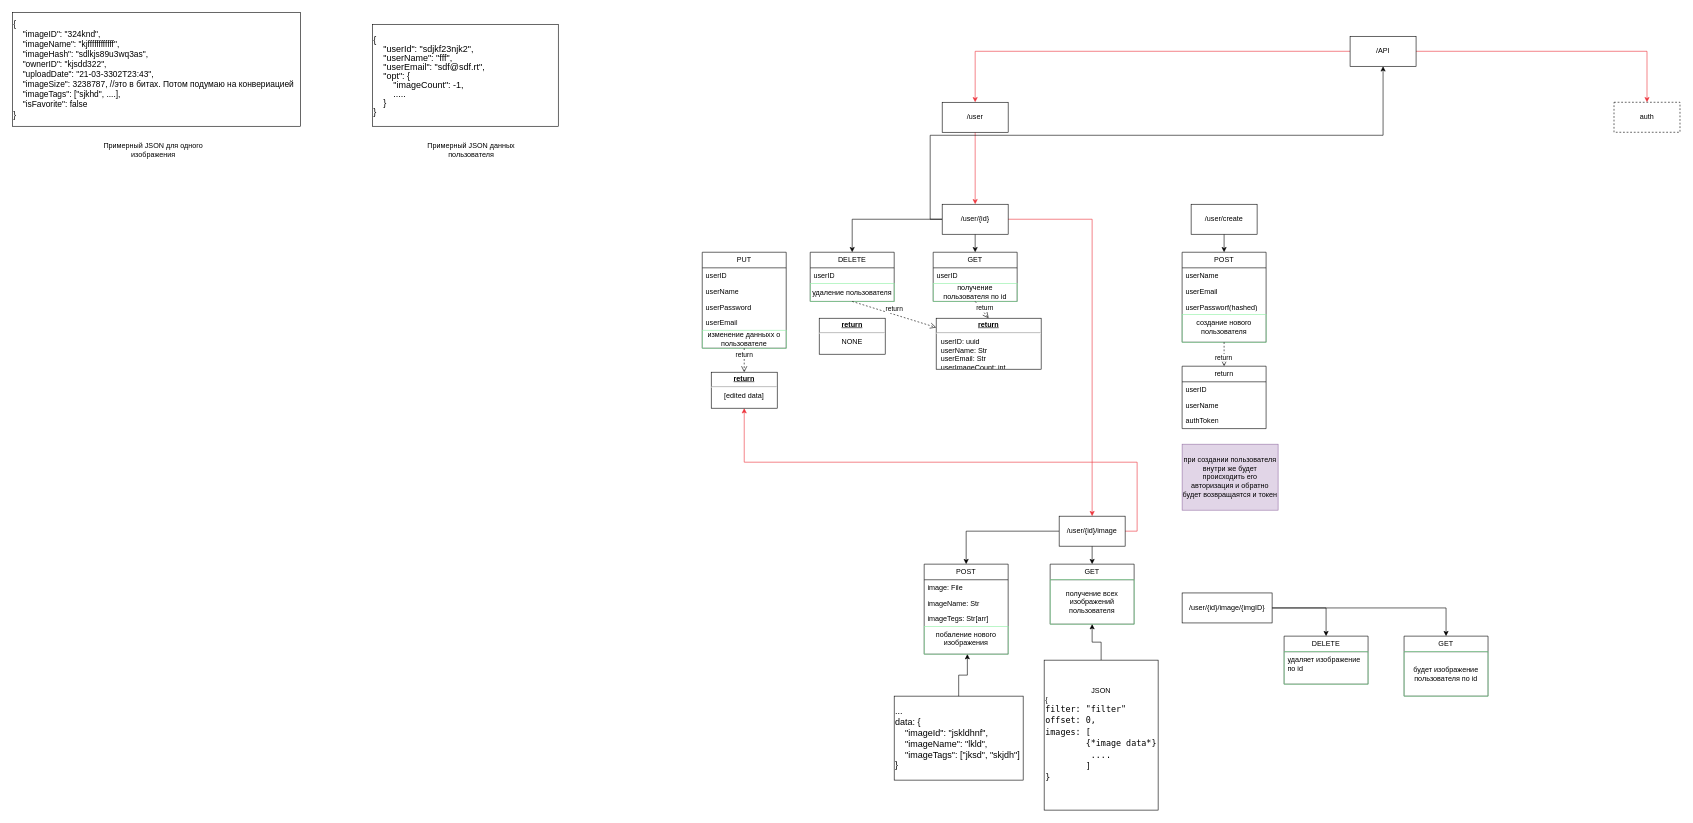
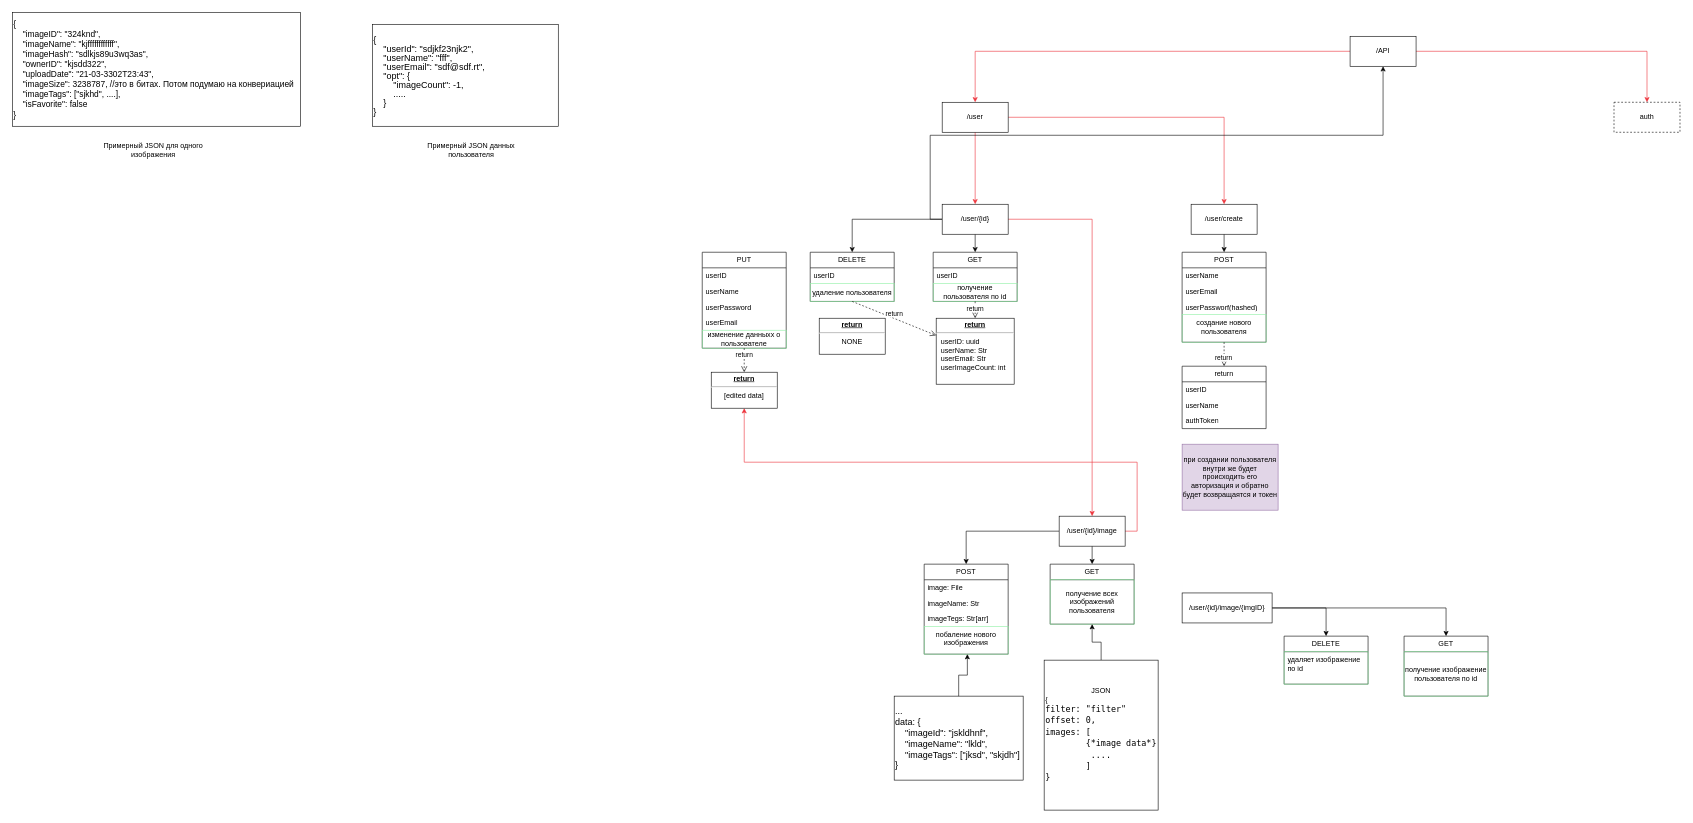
edge "/user" -> "/user/create": added
node "return userID: uuid userName: Str userEmail: Str userImageCount: int": size 105x51 -> 78x66
node "будет изображение пользователя по id": label "будет изображение пользователя по id" -> "получение изображение пользователя по id"
